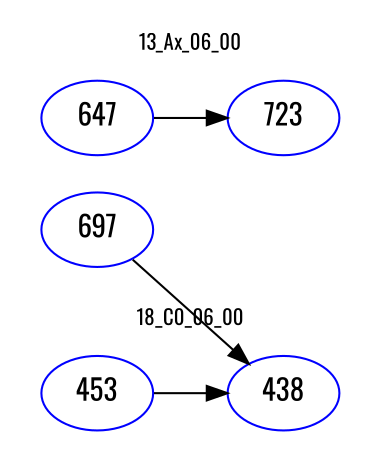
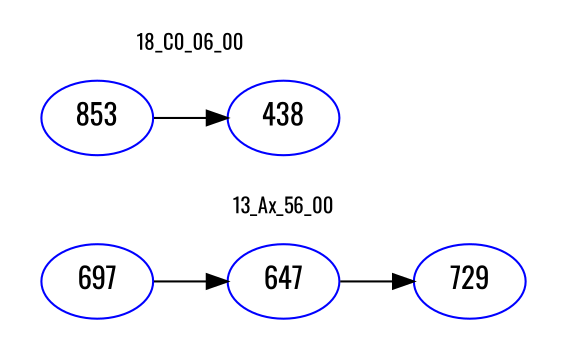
cluster "13_Ax_06_00": label "13_Ax_06_00" -> "13_Ax_56_00"
node "723": label "723" -> "729"
edge "697" -> "438": now "697" -> "647"
node "453": label "453" -> "853"
